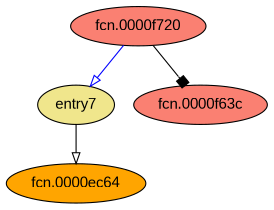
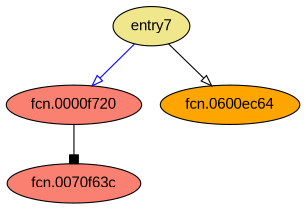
edge "fcn.0000f720" -> "entry7": reversed
node "fcn.0000f63c": label "fcn.0000f63c" -> "fcn.0070f63c"
node "fcn.0000ec64": label "fcn.0000ec64" -> "fcn.0600ec64"
